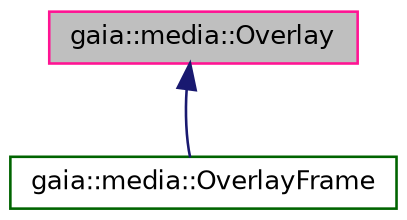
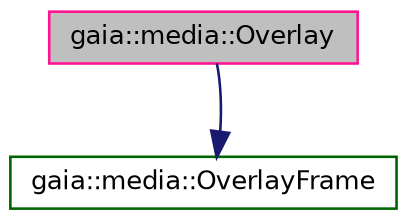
edge "gaia::media::OverlayFrame" -> "gaia::media::Overlay": reversed
